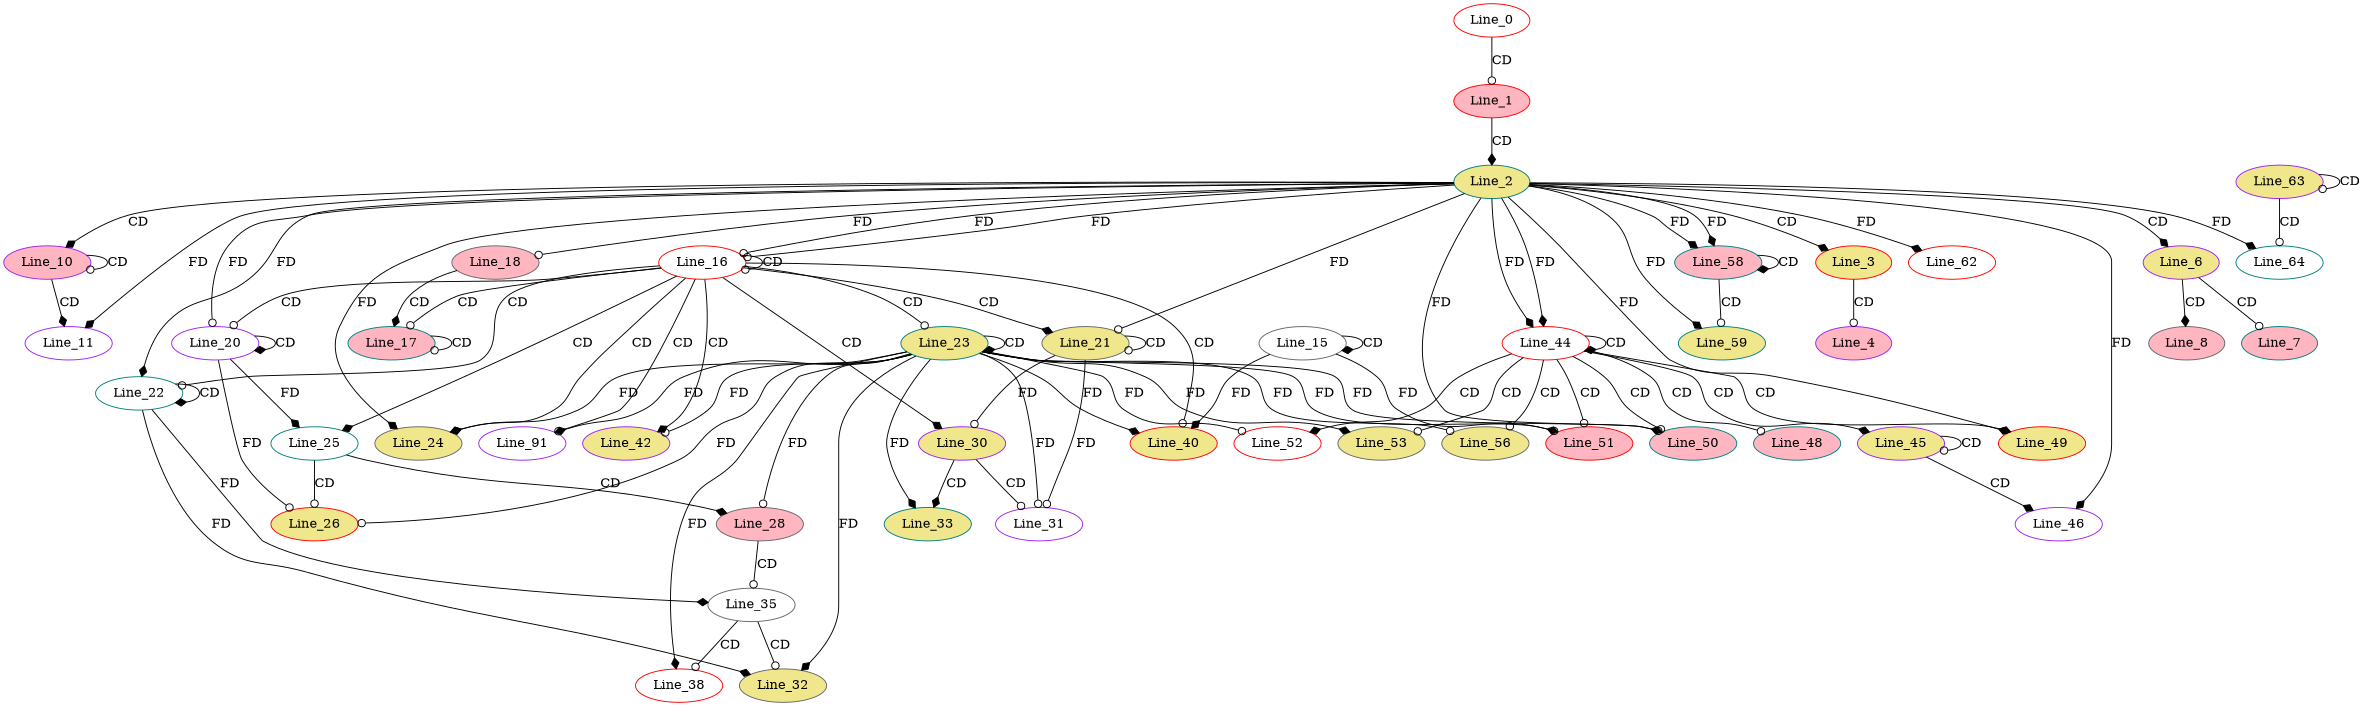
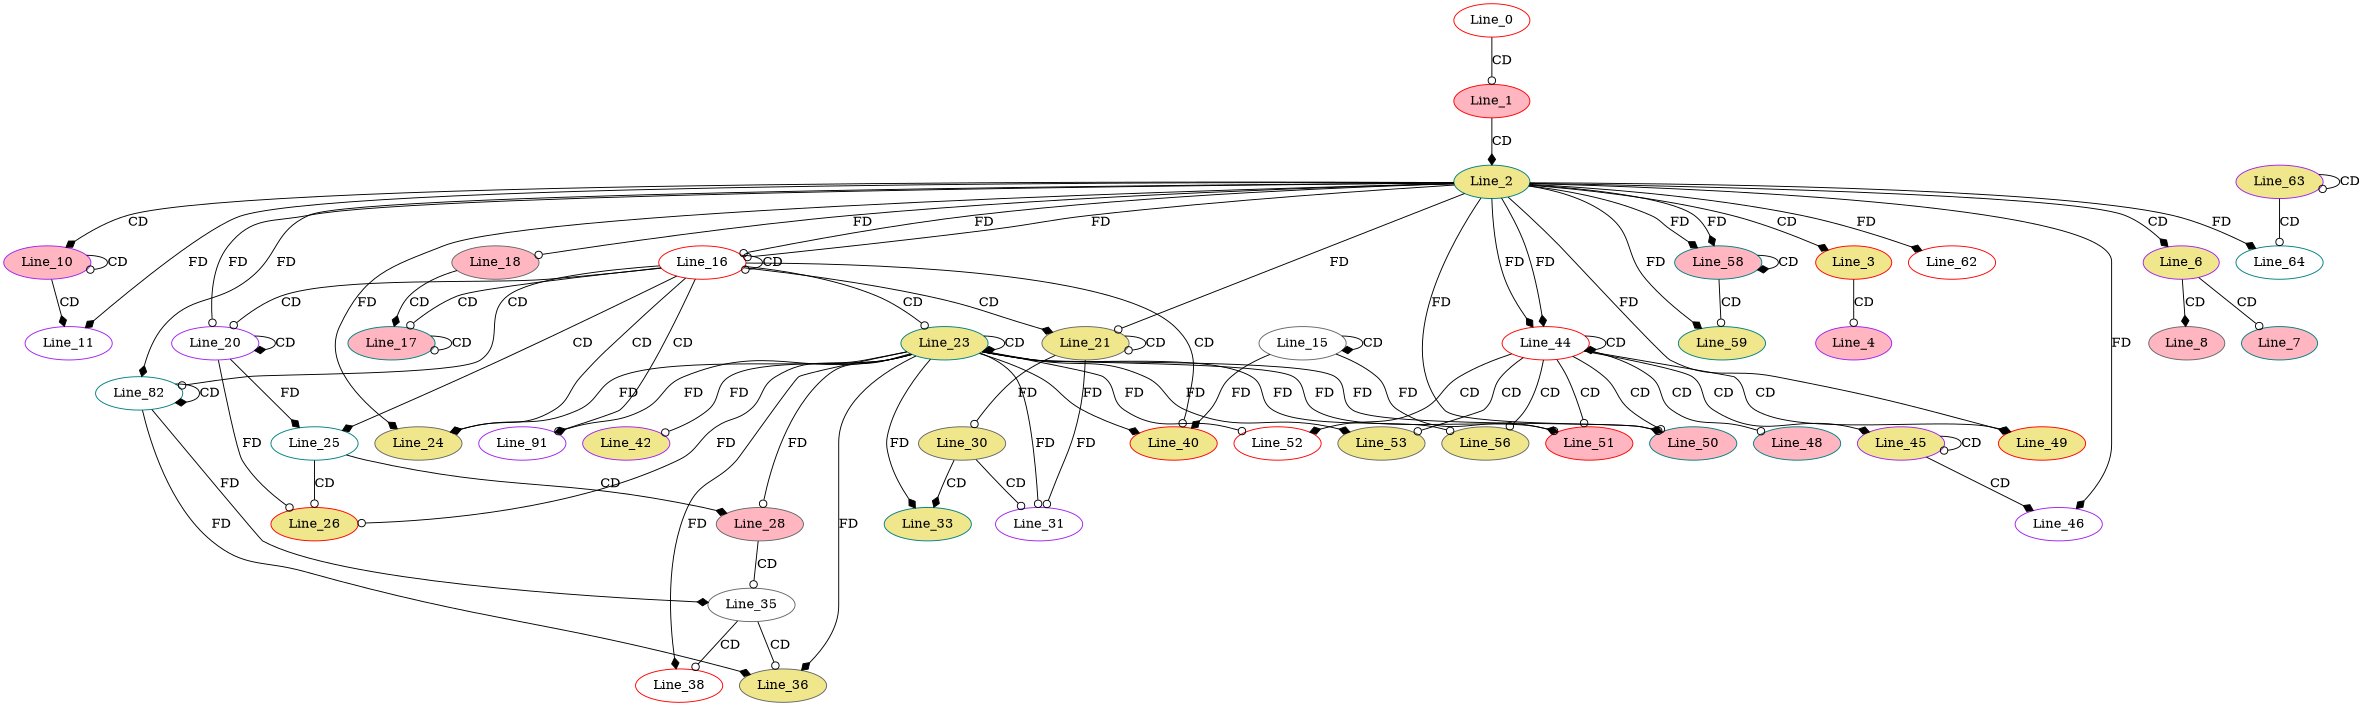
edge "Line_16" -> "Line_30": removed, label "CD"
edge "Line_16" -> "Line_42": removed, label "CD"
node "Line_22": label "Line_22" -> "Line_82"
node "Line_30": color purple -> gray40
node "Line_32": label "Line_32" -> "Line_36"
